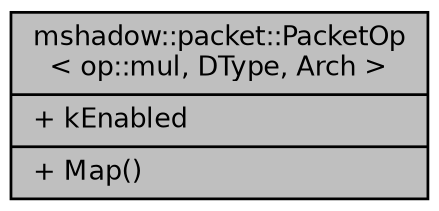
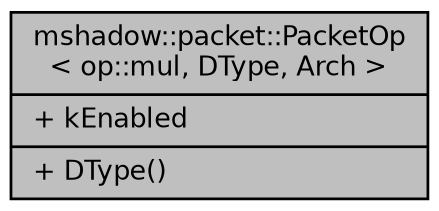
node "mshadow::packet::PacketOp": text "+ Map()" -> "+ DType()"
